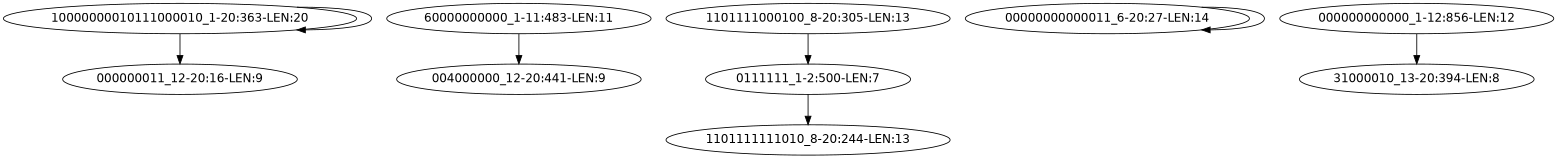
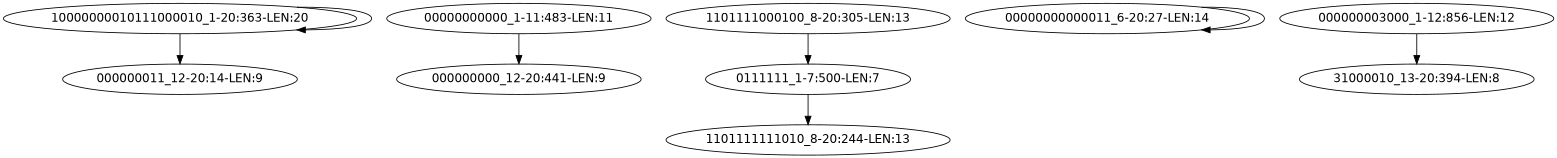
node "60000000000_1-11:483-LEN:11": label "60000000000_1-11:483-LEN:11" -> "00000000000_1-11:483-LEN:11"
node "000000000000_1-12:856-LEN:12": label "000000000000_1-12:856-LEN:12" -> "000000003000_1-12:856-LEN:12"
node "000000011_12-20:16-LEN:9": label "000000011_12-20:16-LEN:9" -> "000000011_12-20:14-LEN:9"
node "004000000_12-20:441-LEN:9": label "004000000_12-20:441-LEN:9" -> "000000000_12-20:441-LEN:9"
node "0111111_1-2:500-LEN:7": label "0111111_1-2:500-LEN:7" -> "0111111_1-7:500-LEN:7"
